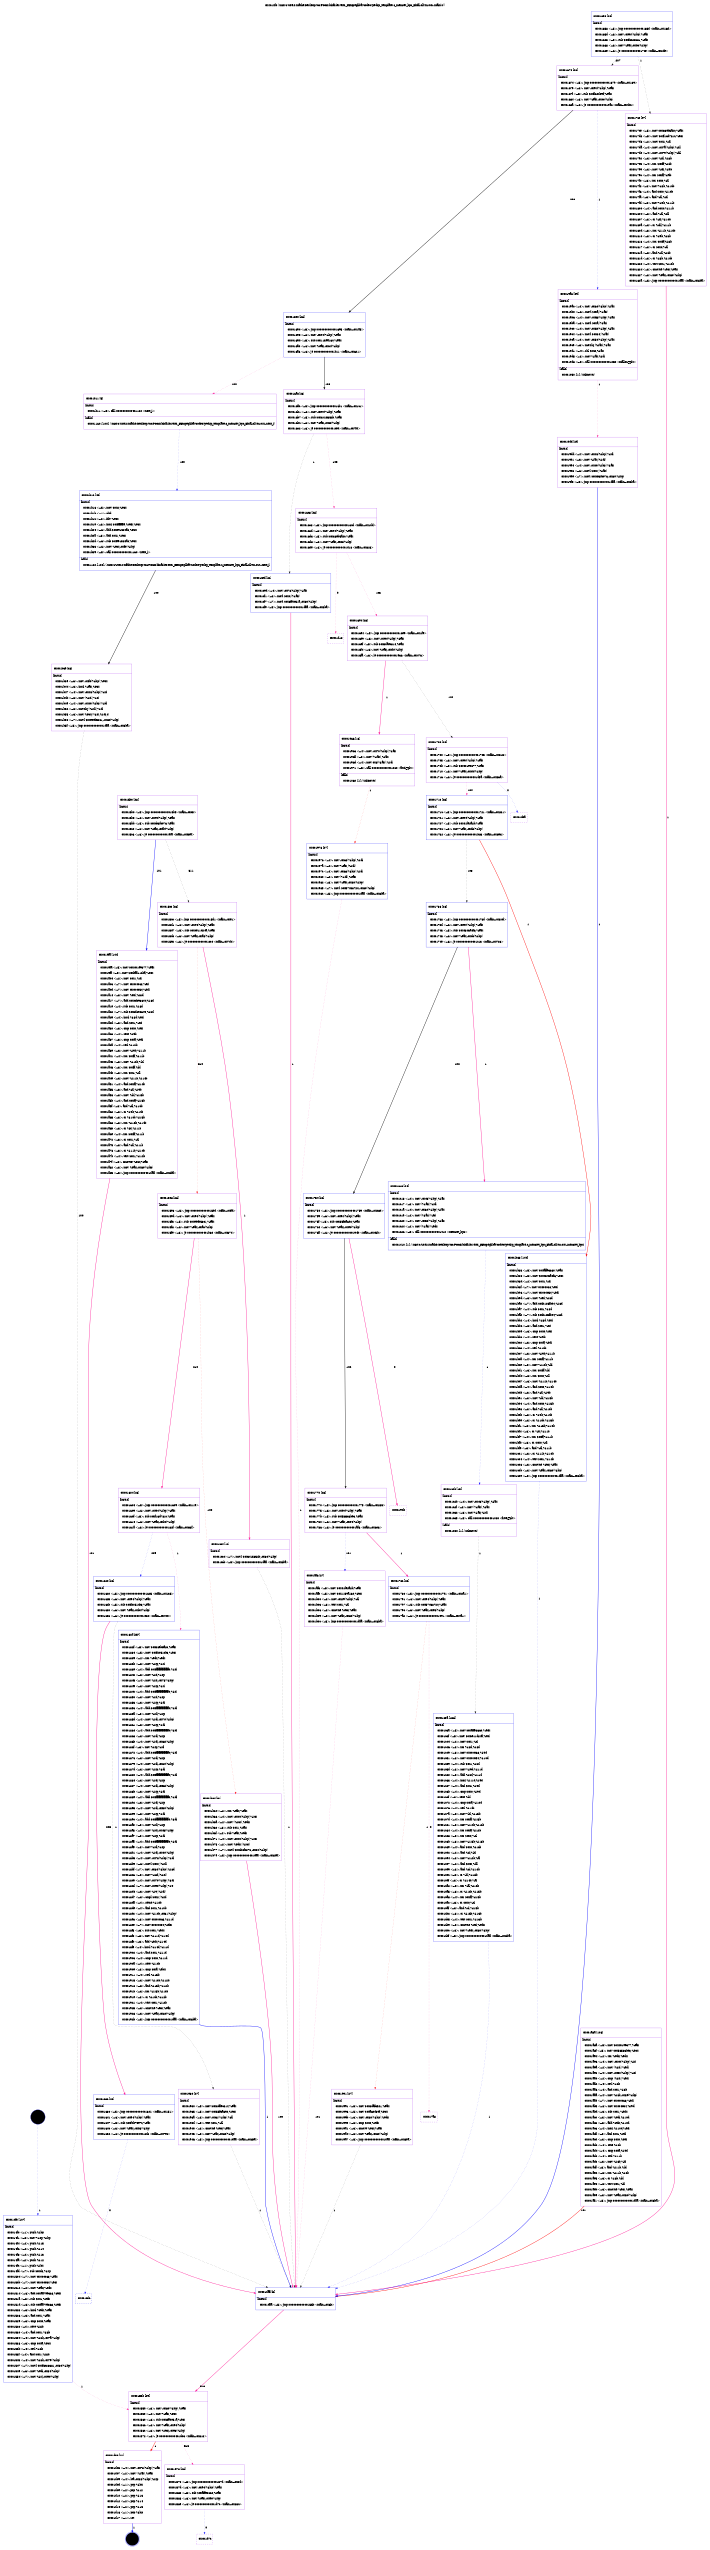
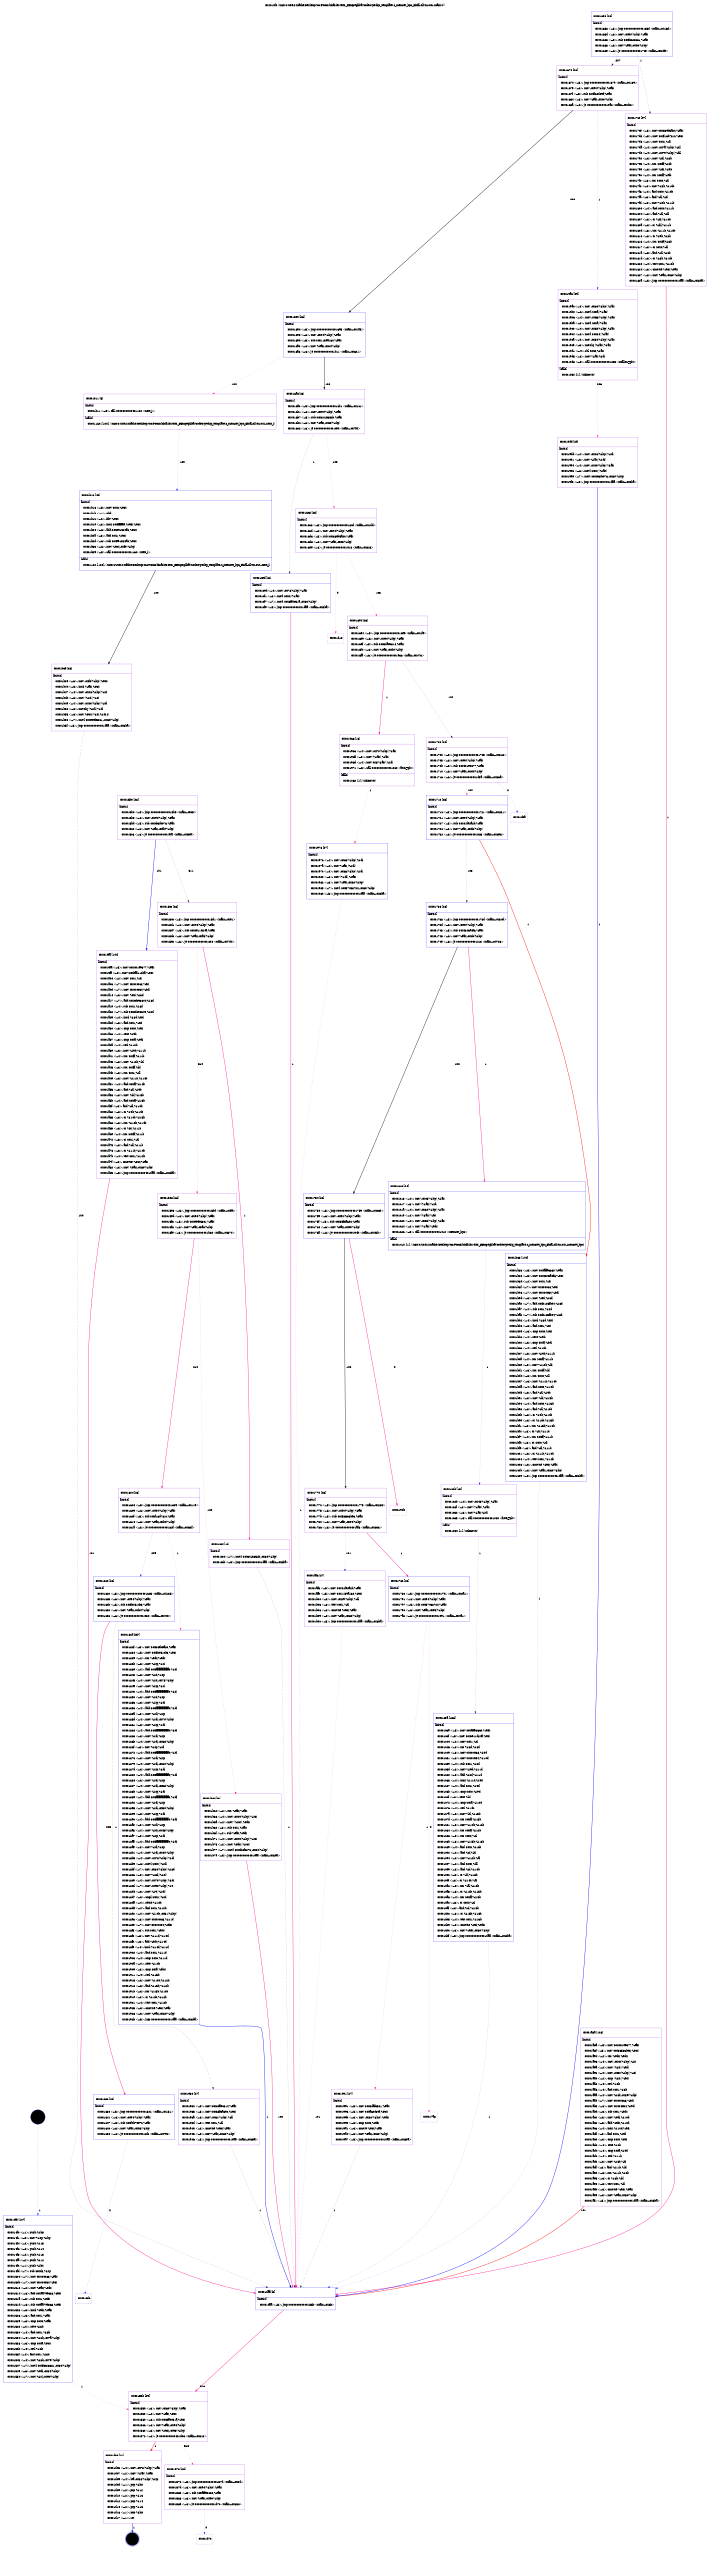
edge "0x4019ac [49]" -> "0x4019dd [29]": label " 1" -> " 206"
